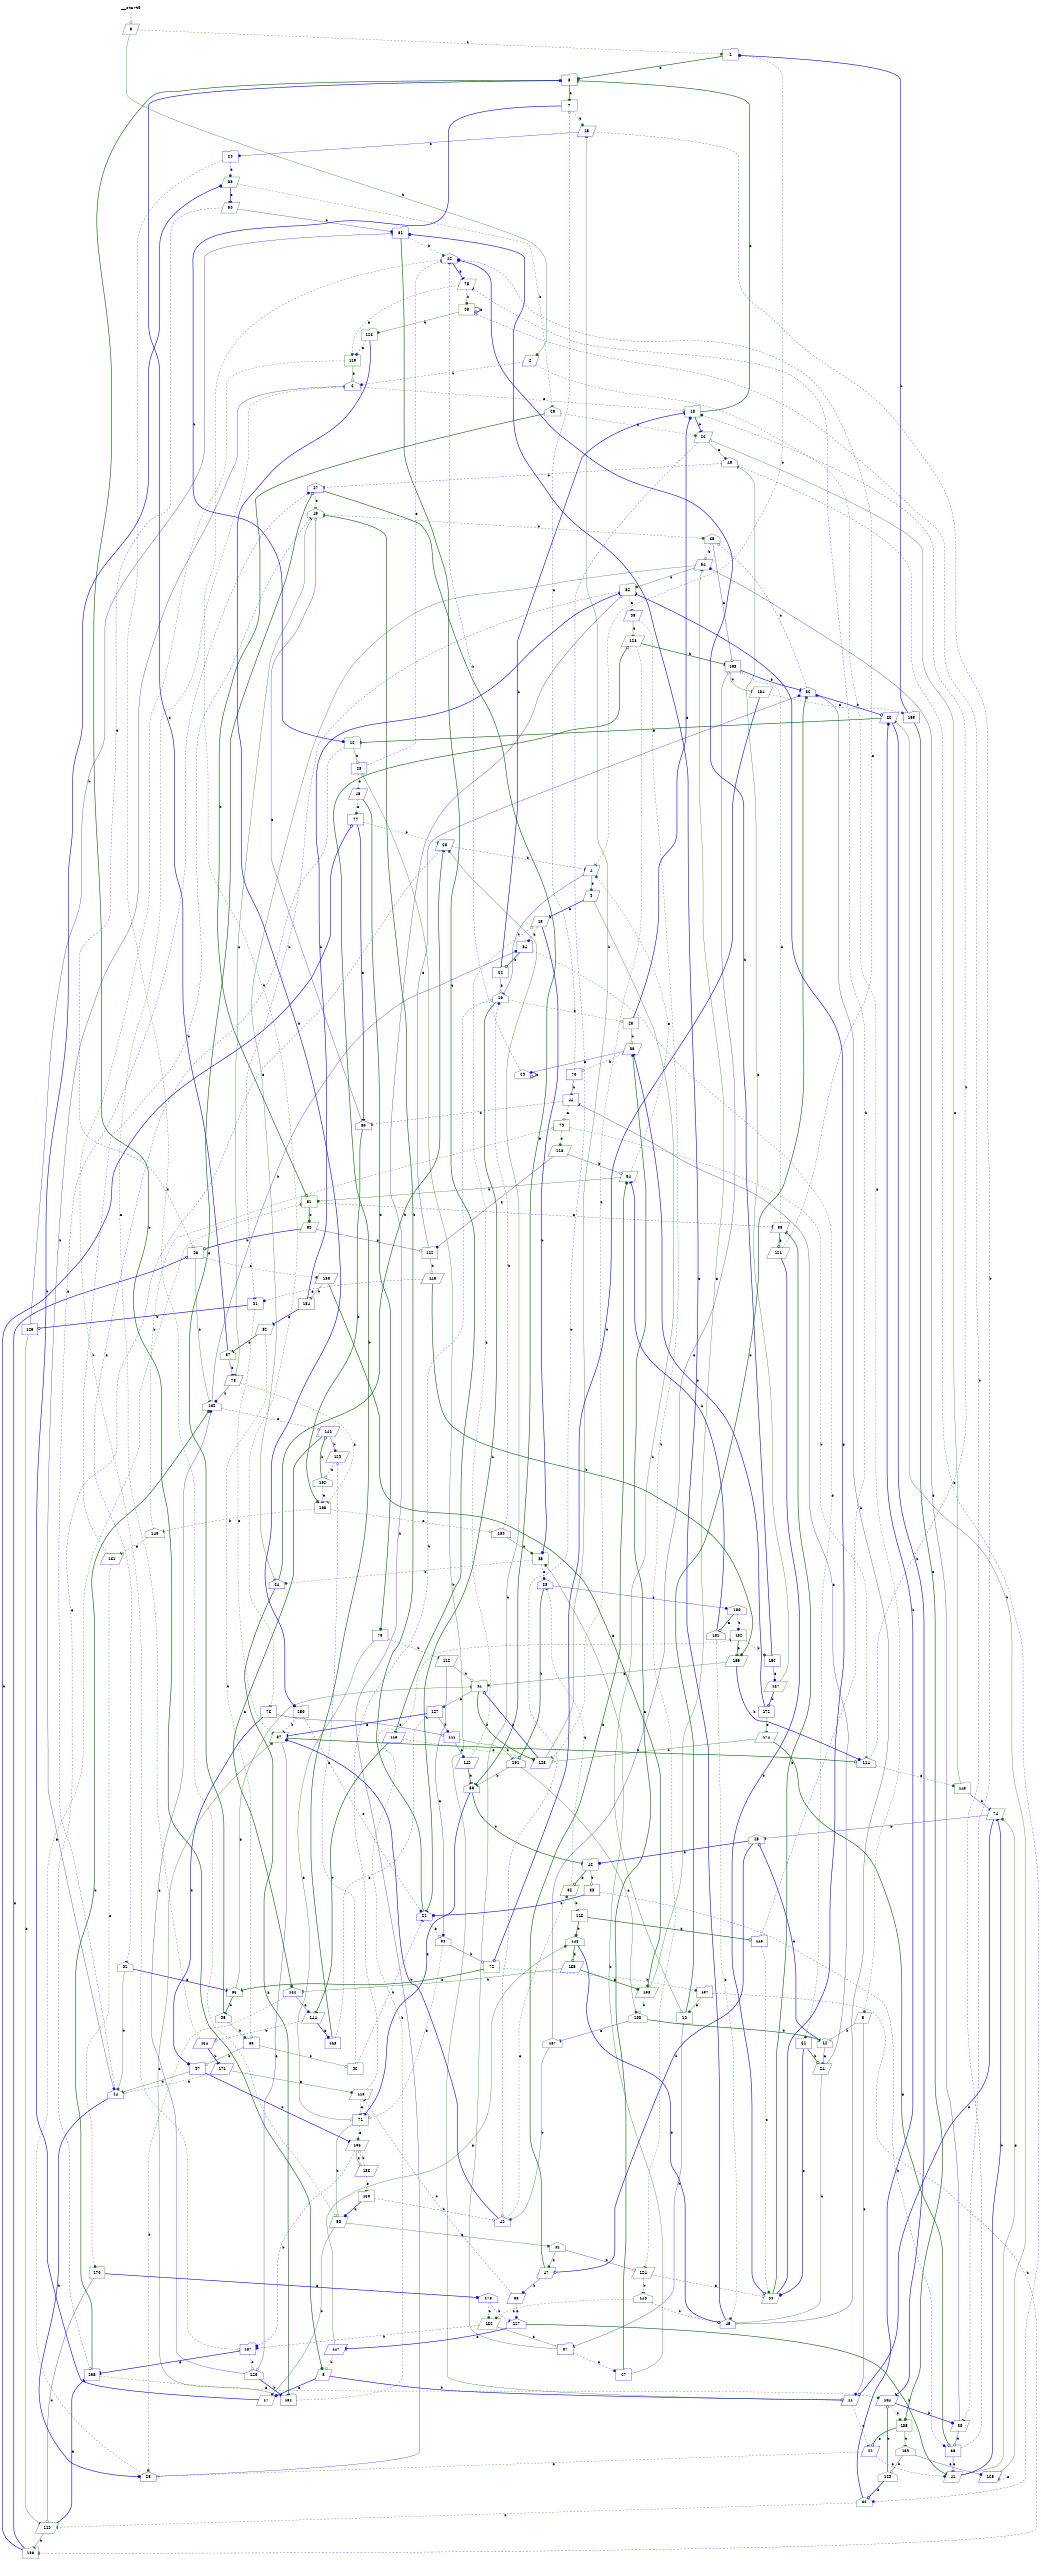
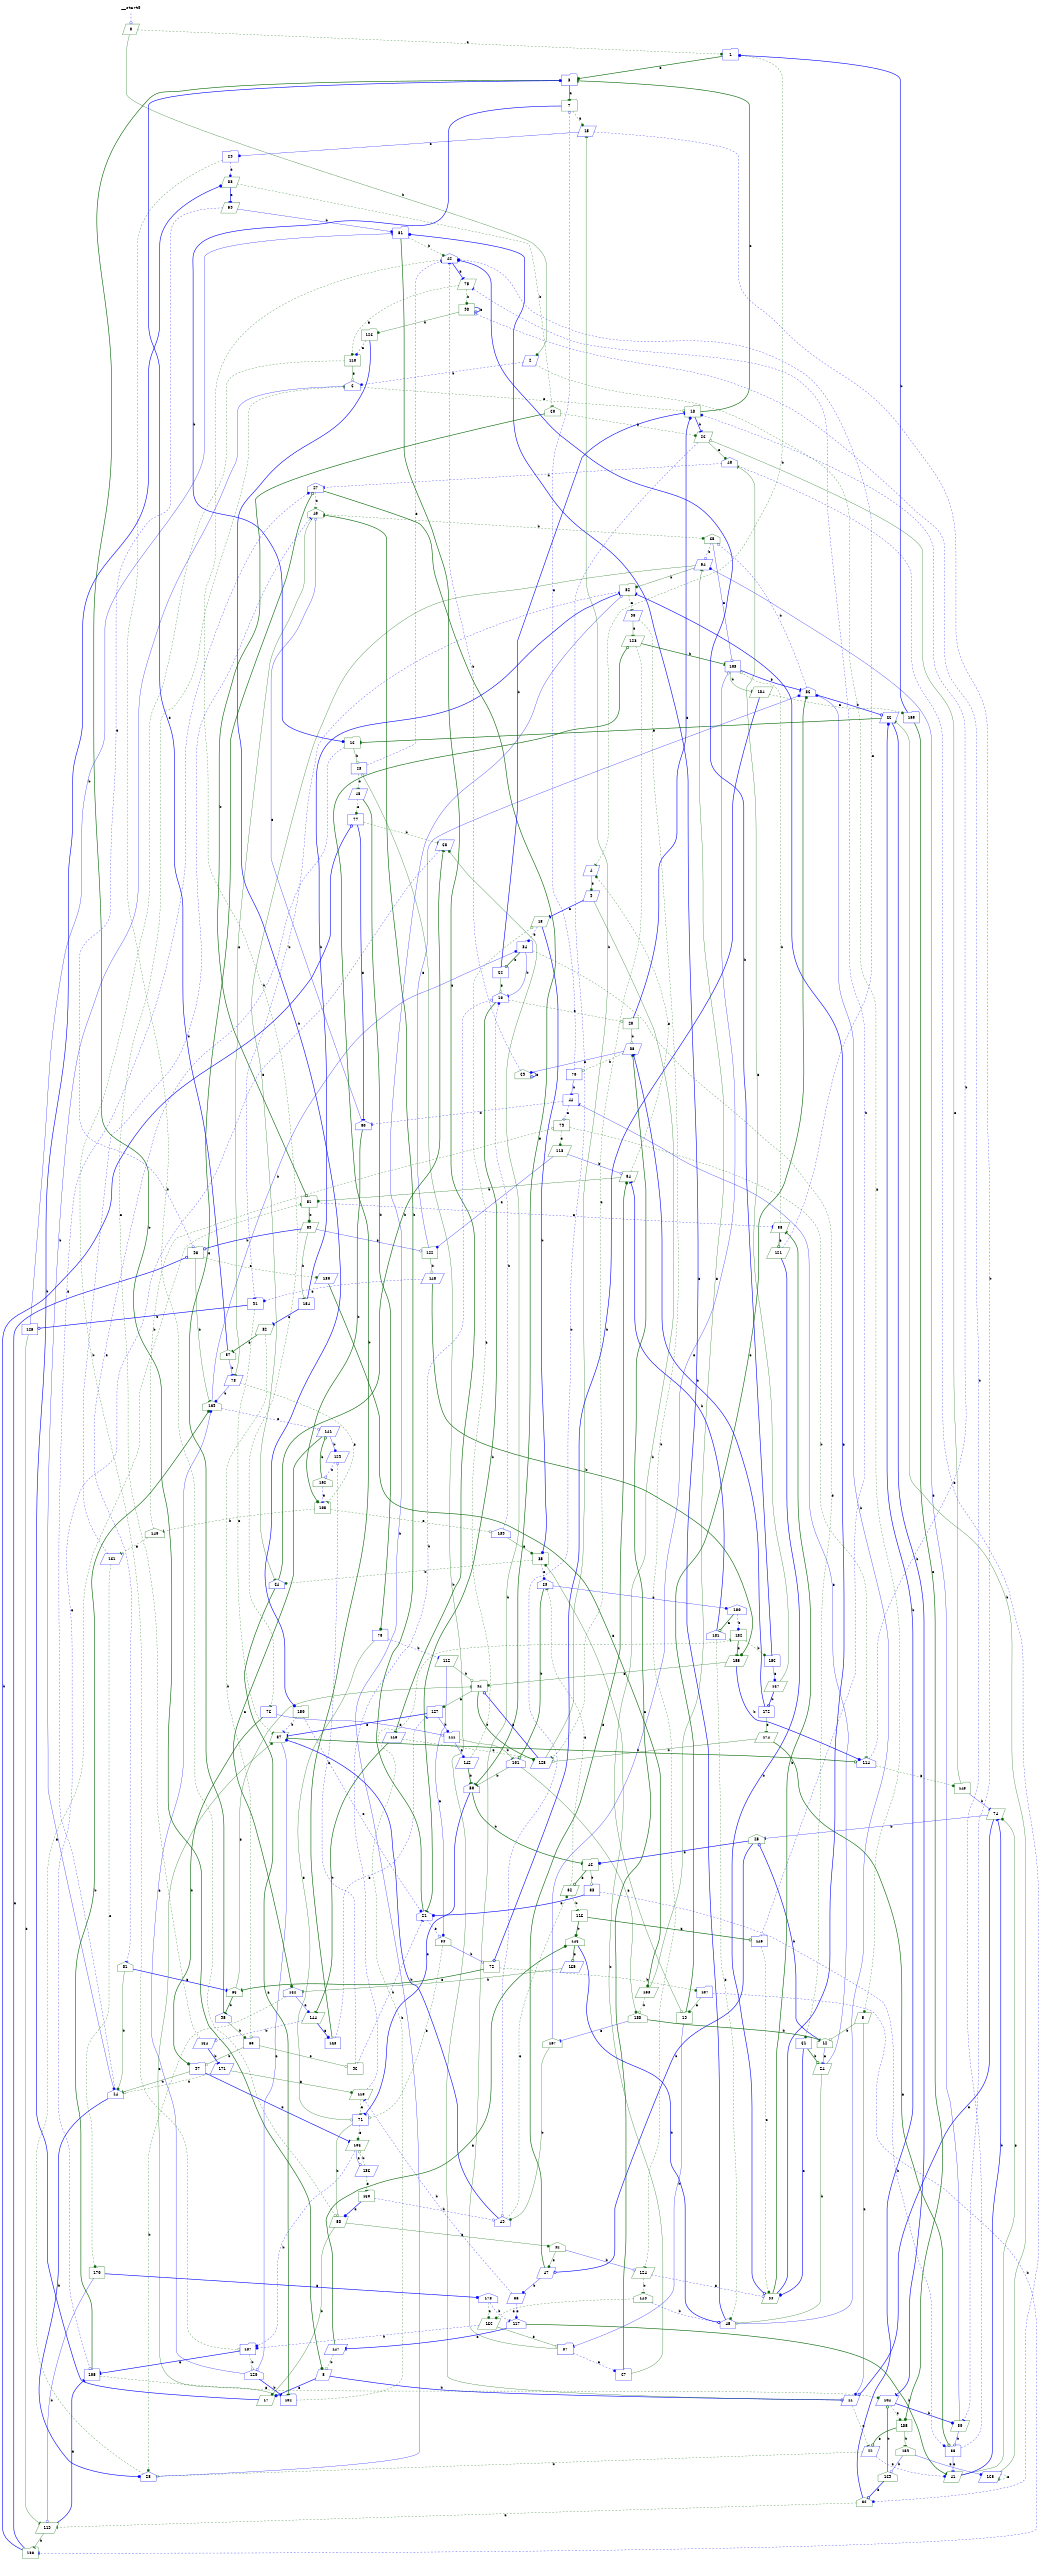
edge "68" -> "4": removed, label "b"
edge "4" -> "10": now "34" -> "10"
node "10": color darkgreen -> blue
edge "130" -> "154": now "89" -> "154"
edge "76" -> "97": color blue -> darkgreen
edge "165" -> "153": removed, label "a"
edge "147" -> "146": style solid -> bold
